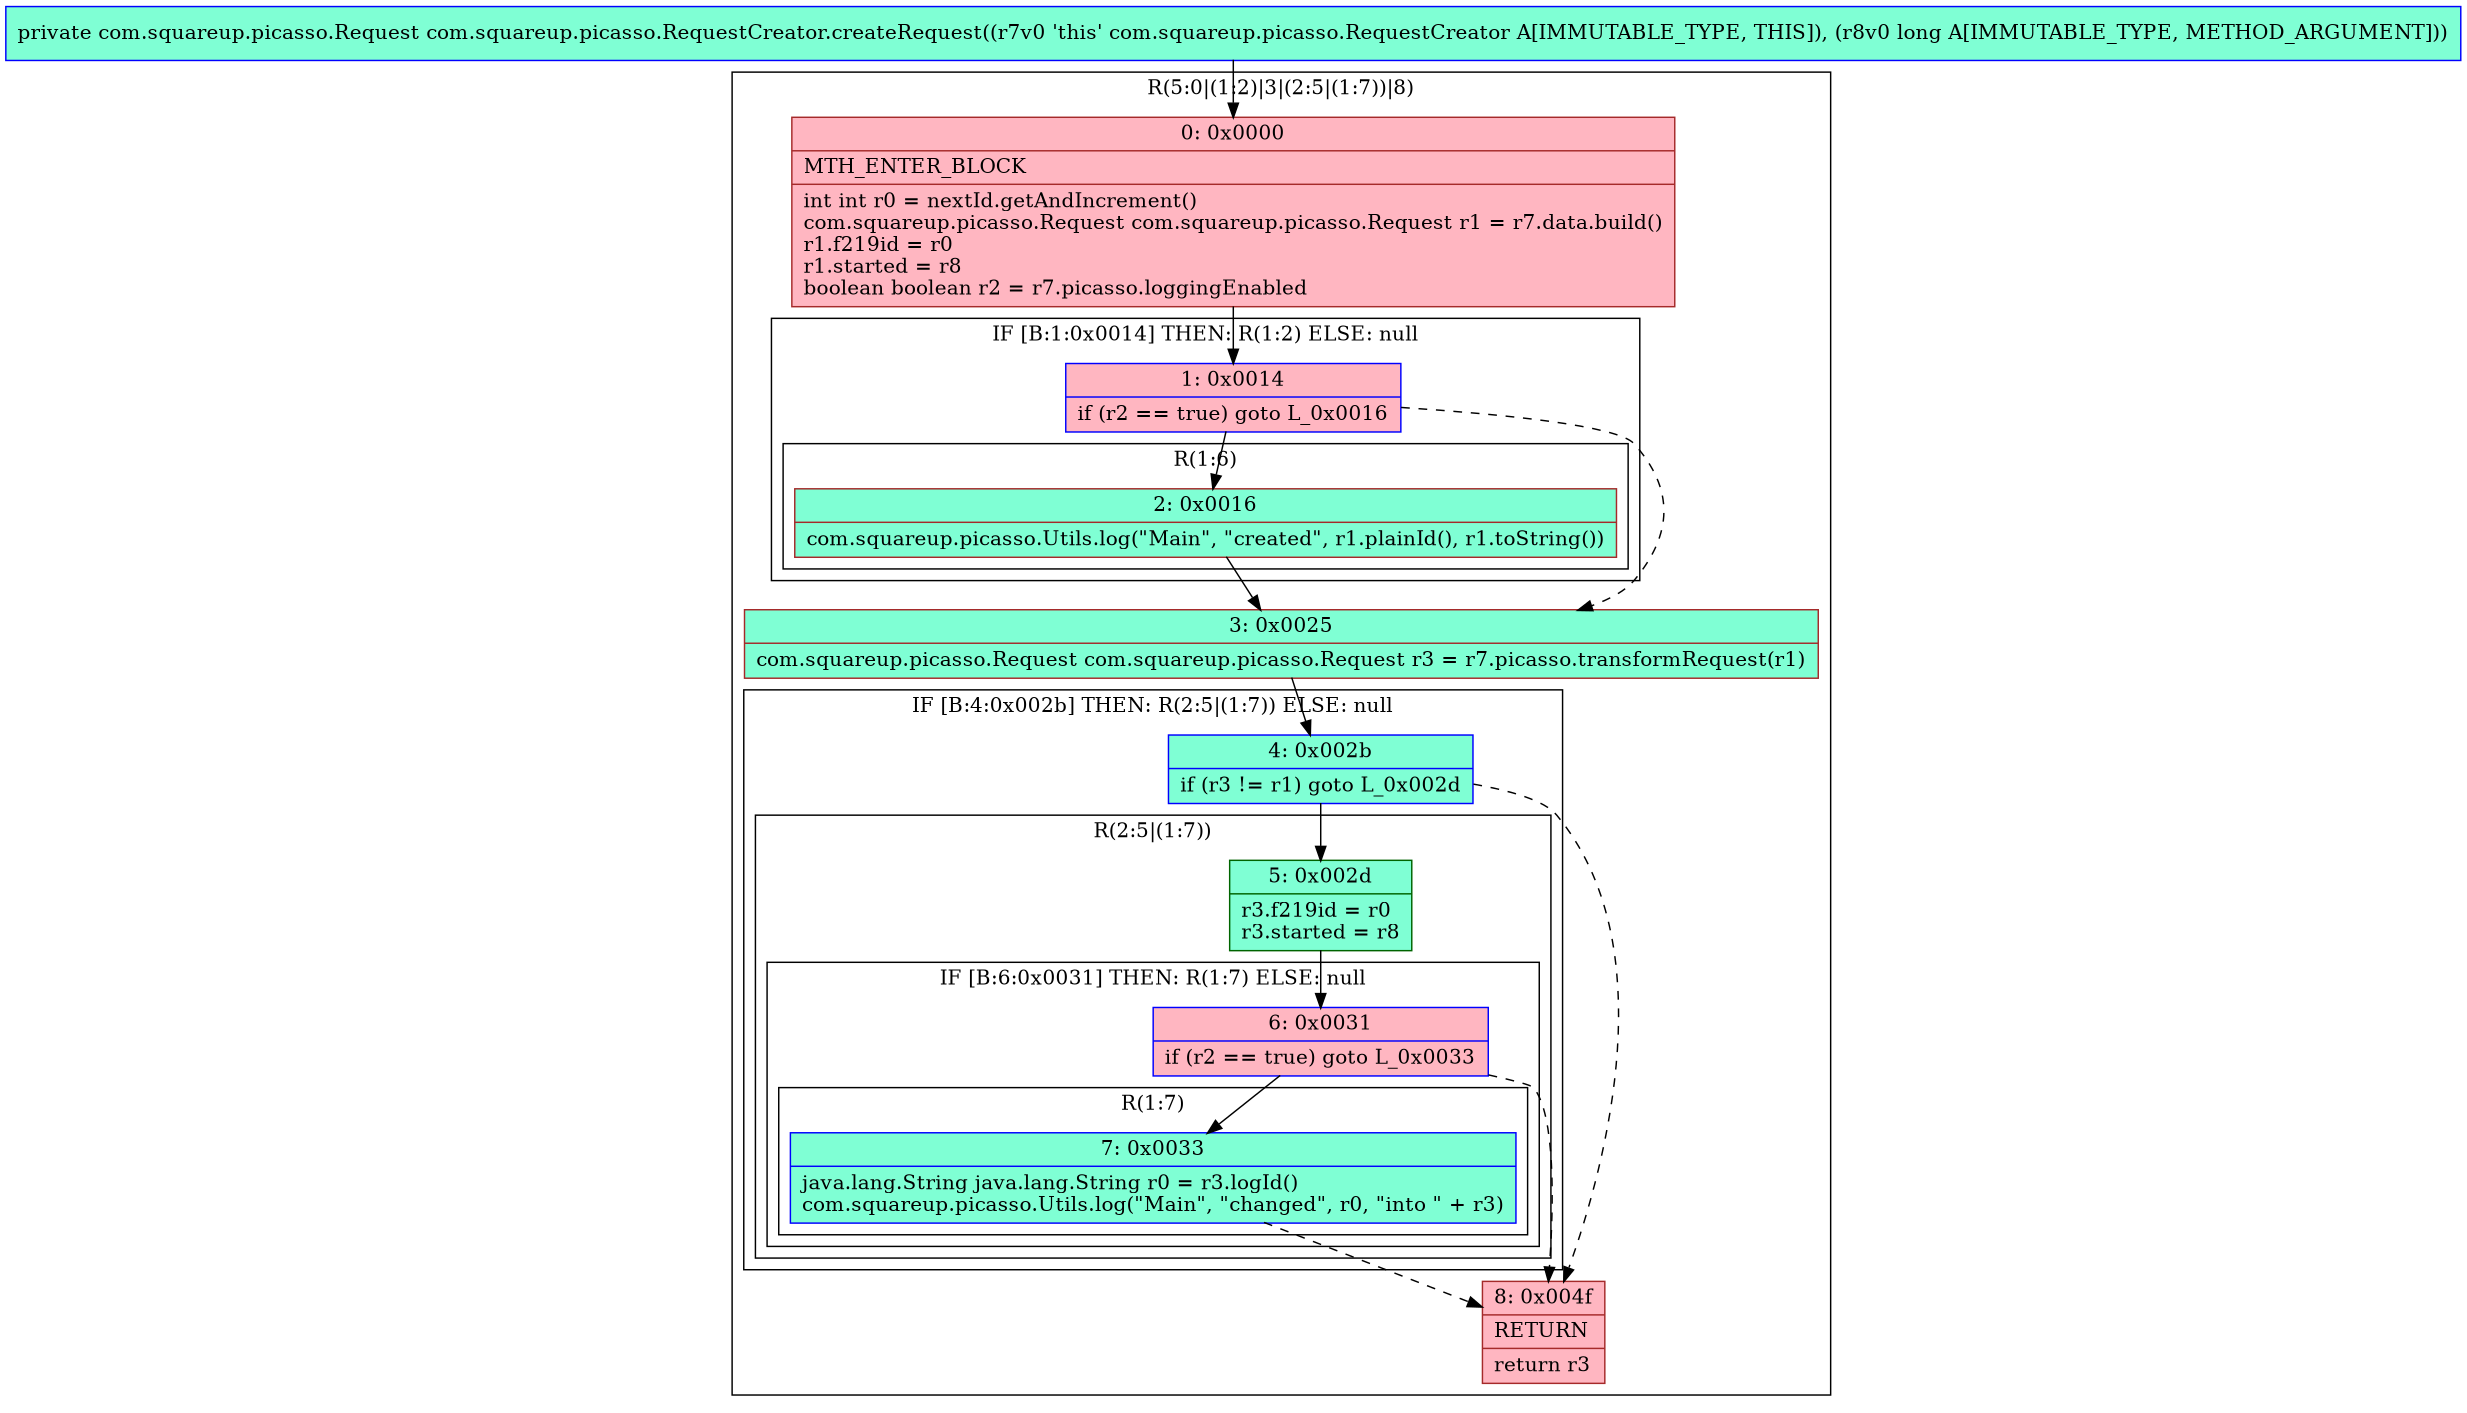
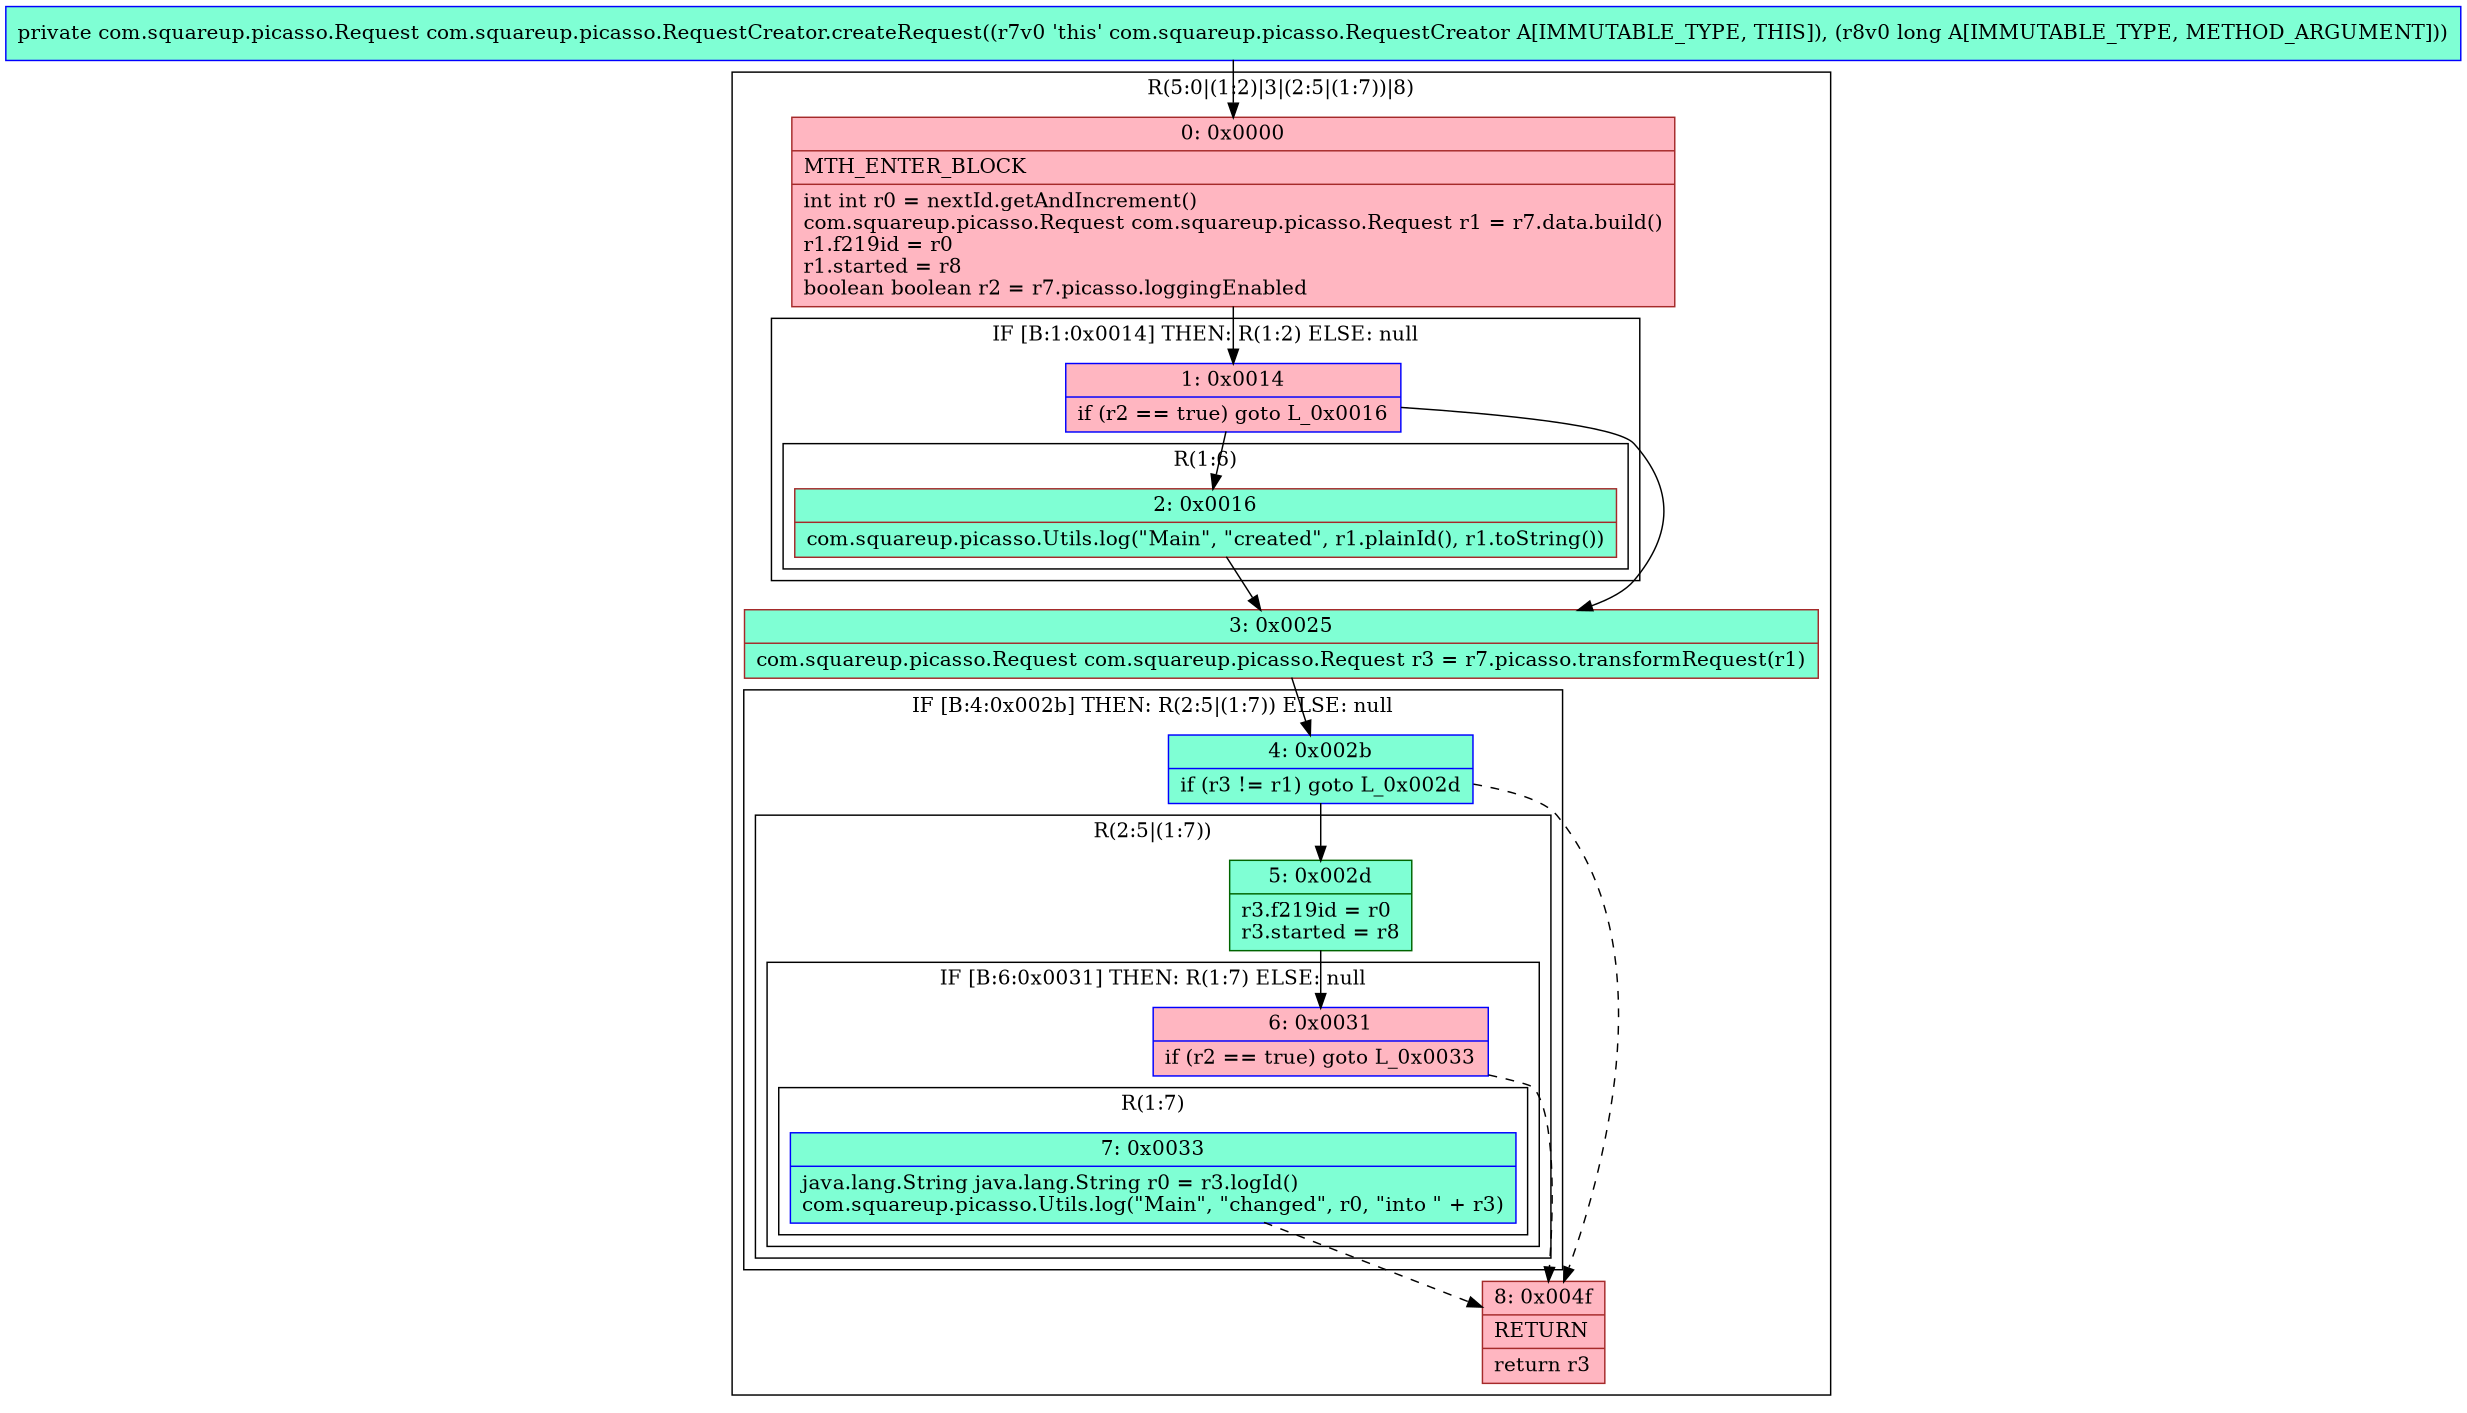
edge "1: 0x0014" -> "3: 0x0025": style dashed -> solid
edge "6: 0x0031" -> "7: 0x0033": removed
